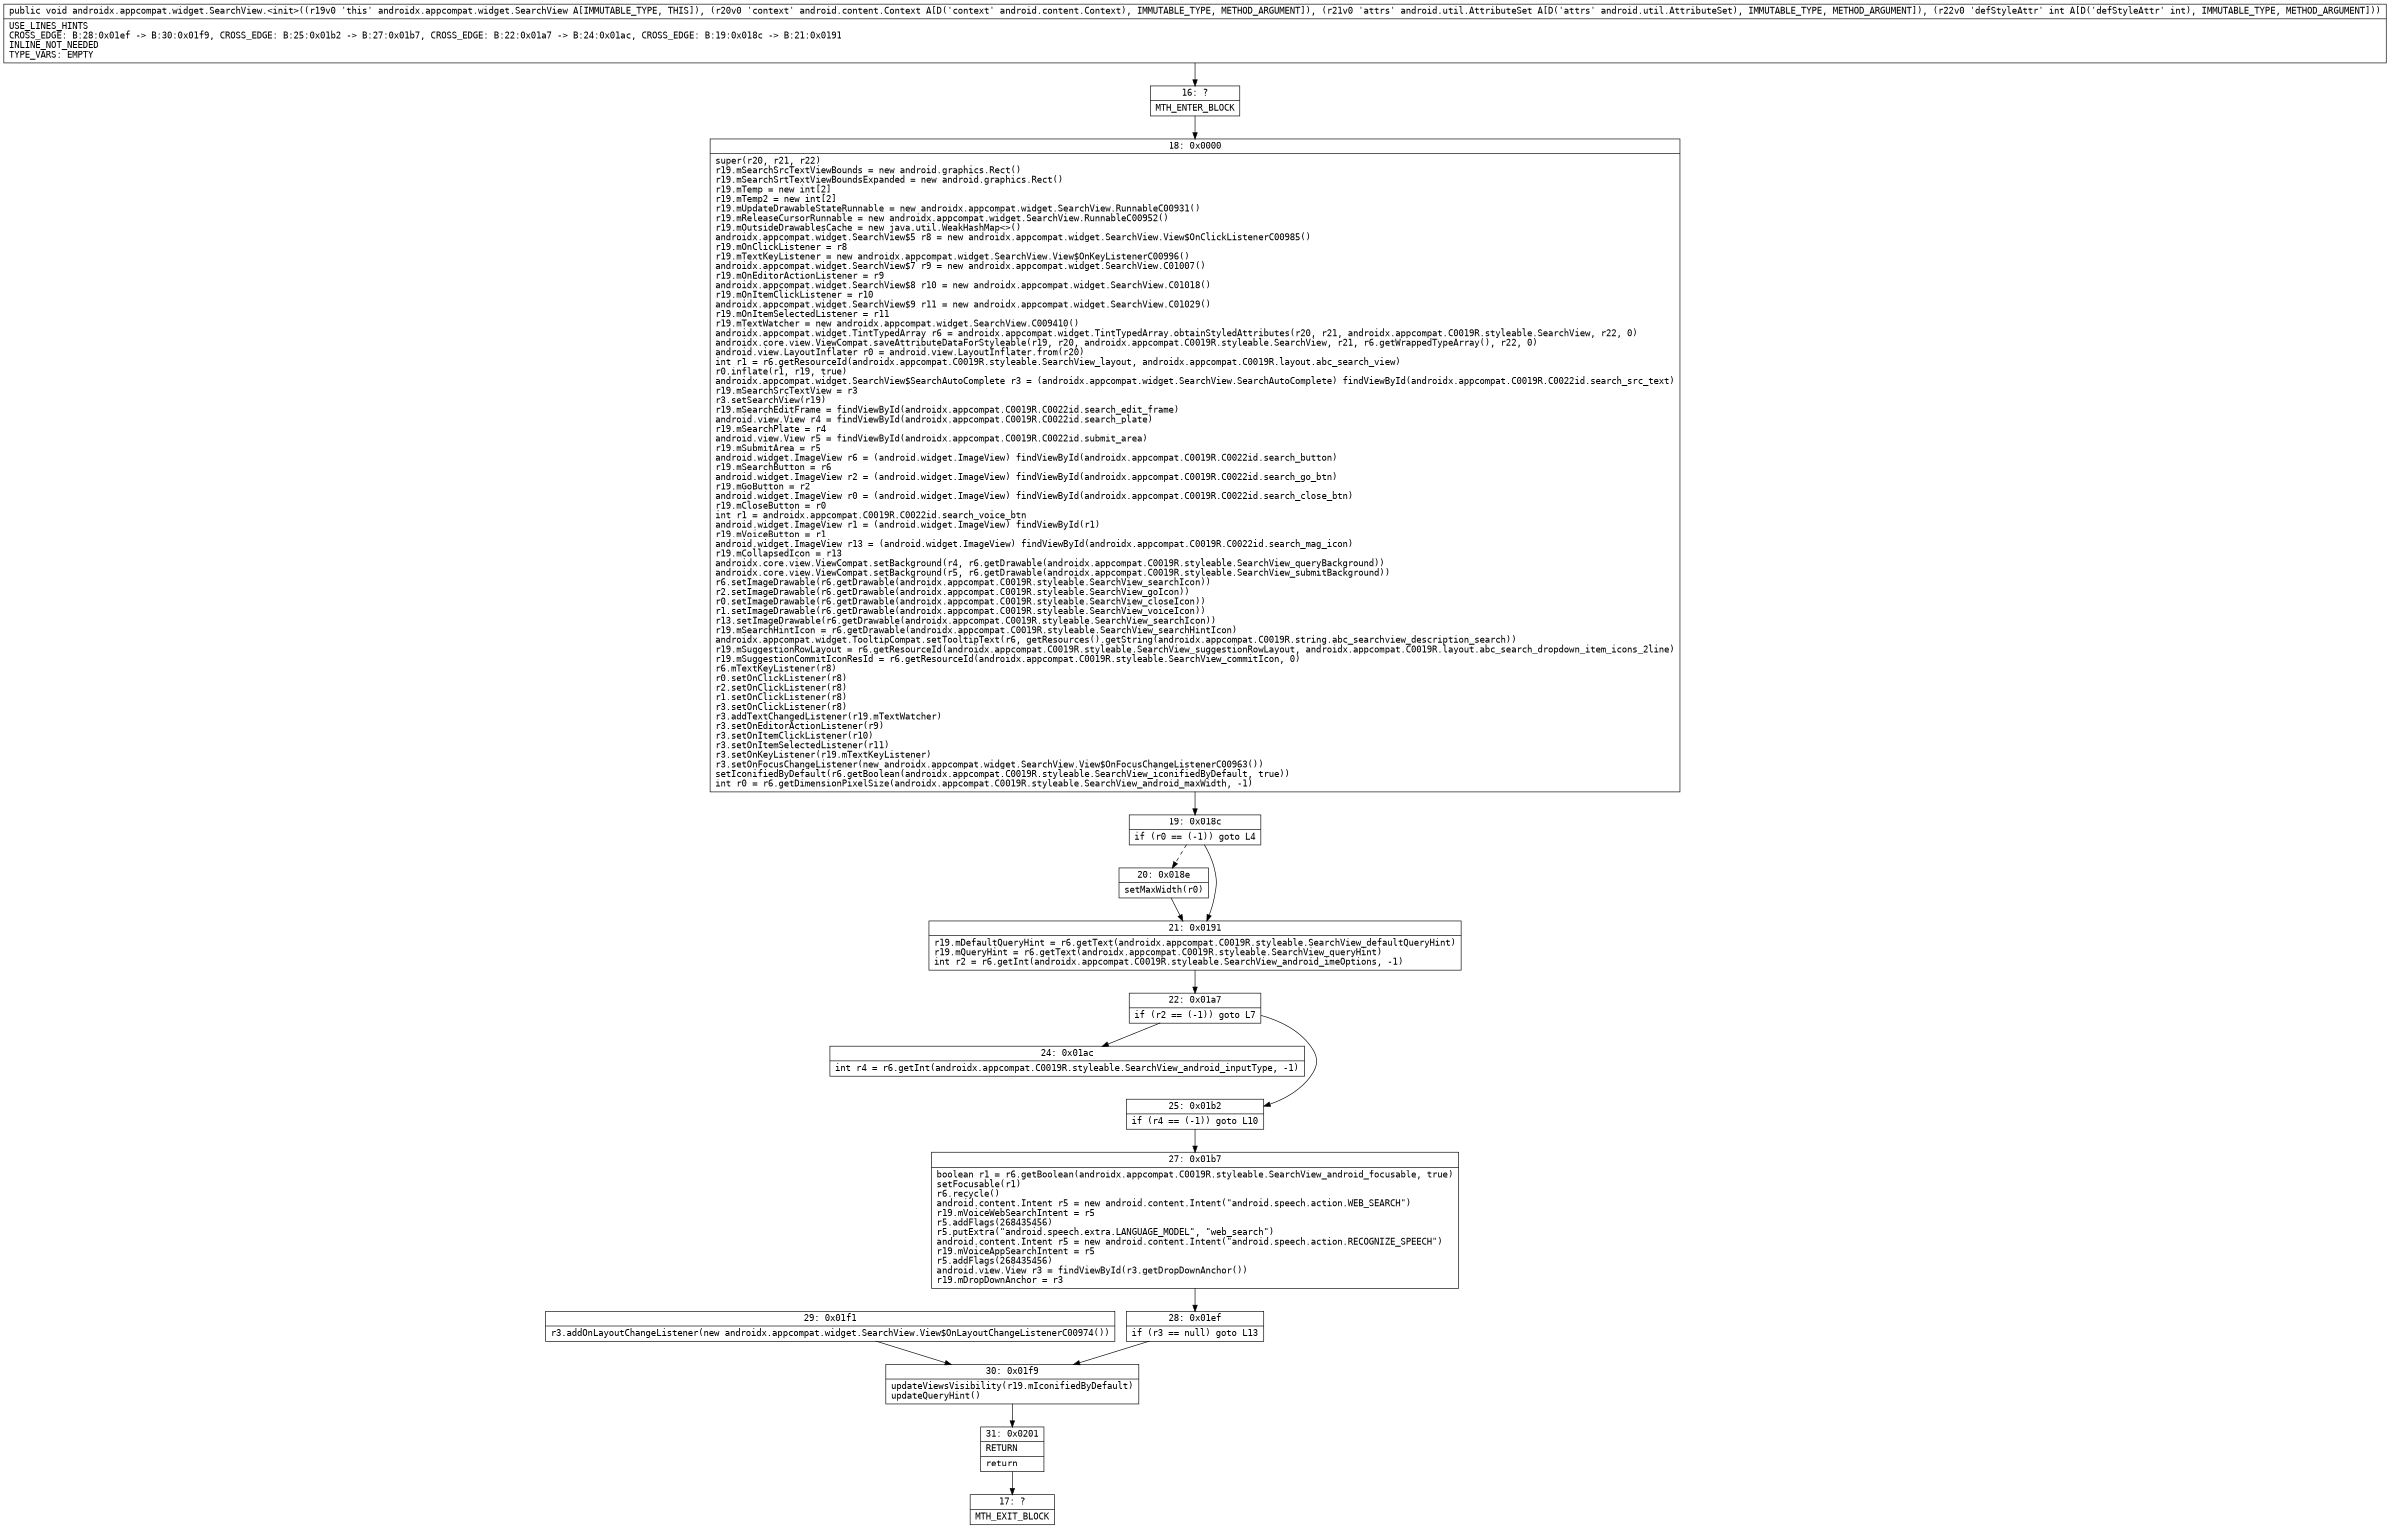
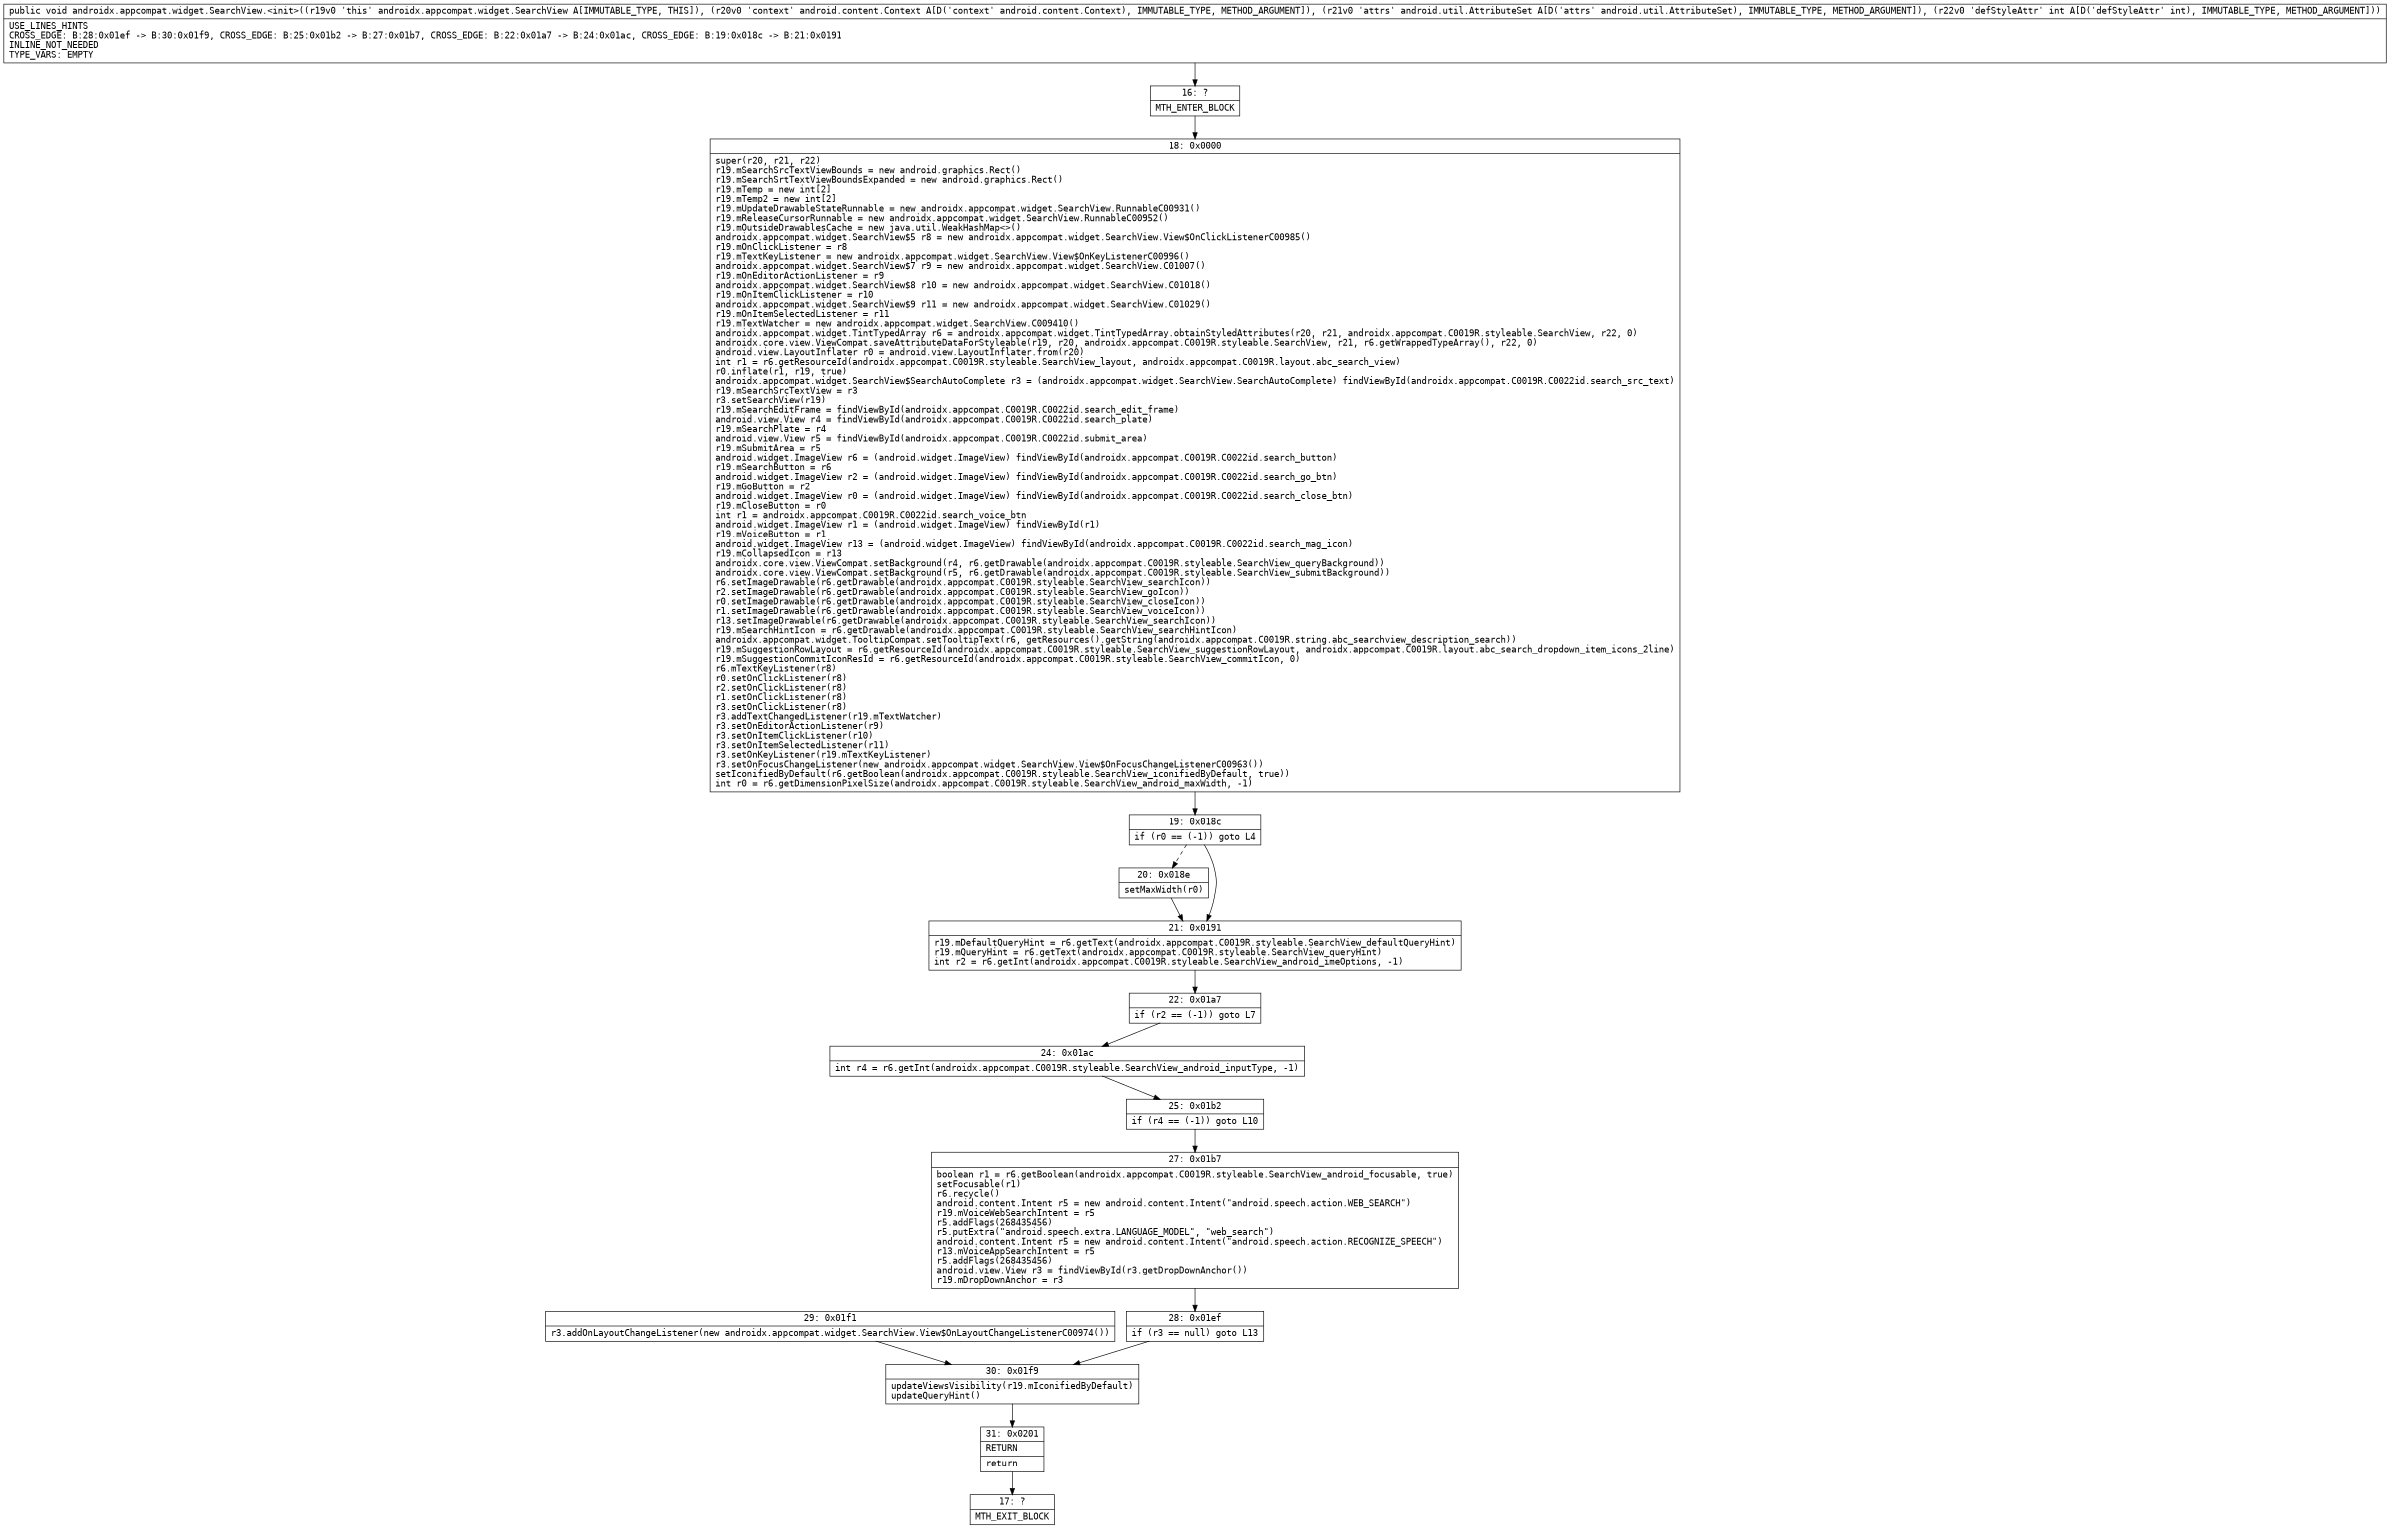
edge "22: 0x01a7" -> "25: 0x01b2": now "24: 0x01ac" -> "25: 0x01b2"
node "27: 0x01b7": text "r19.mVoiceAppSearchIntent = r5" -> "r13.mVoiceAppSearchIntent = r5"
